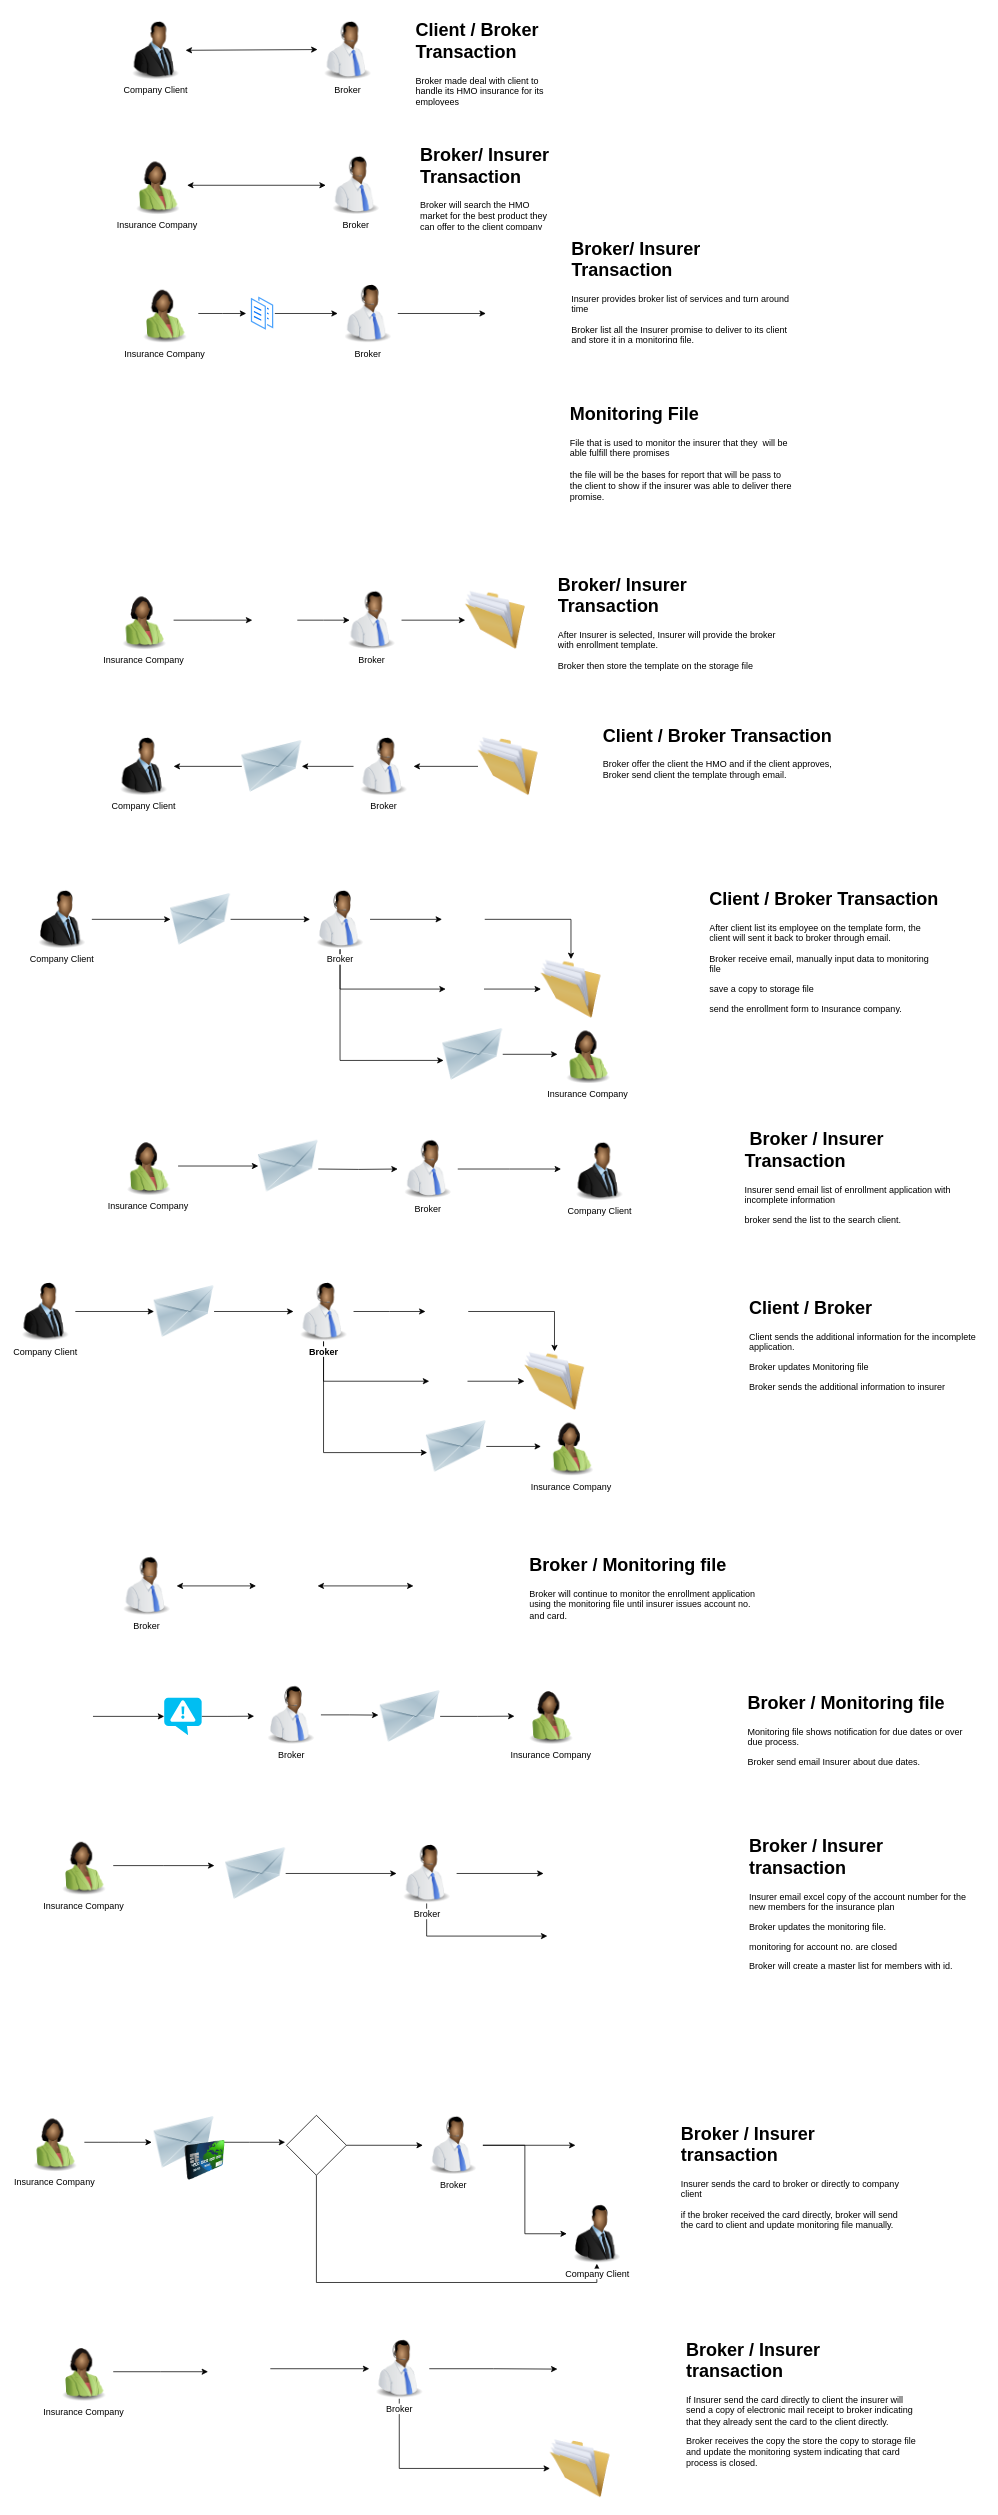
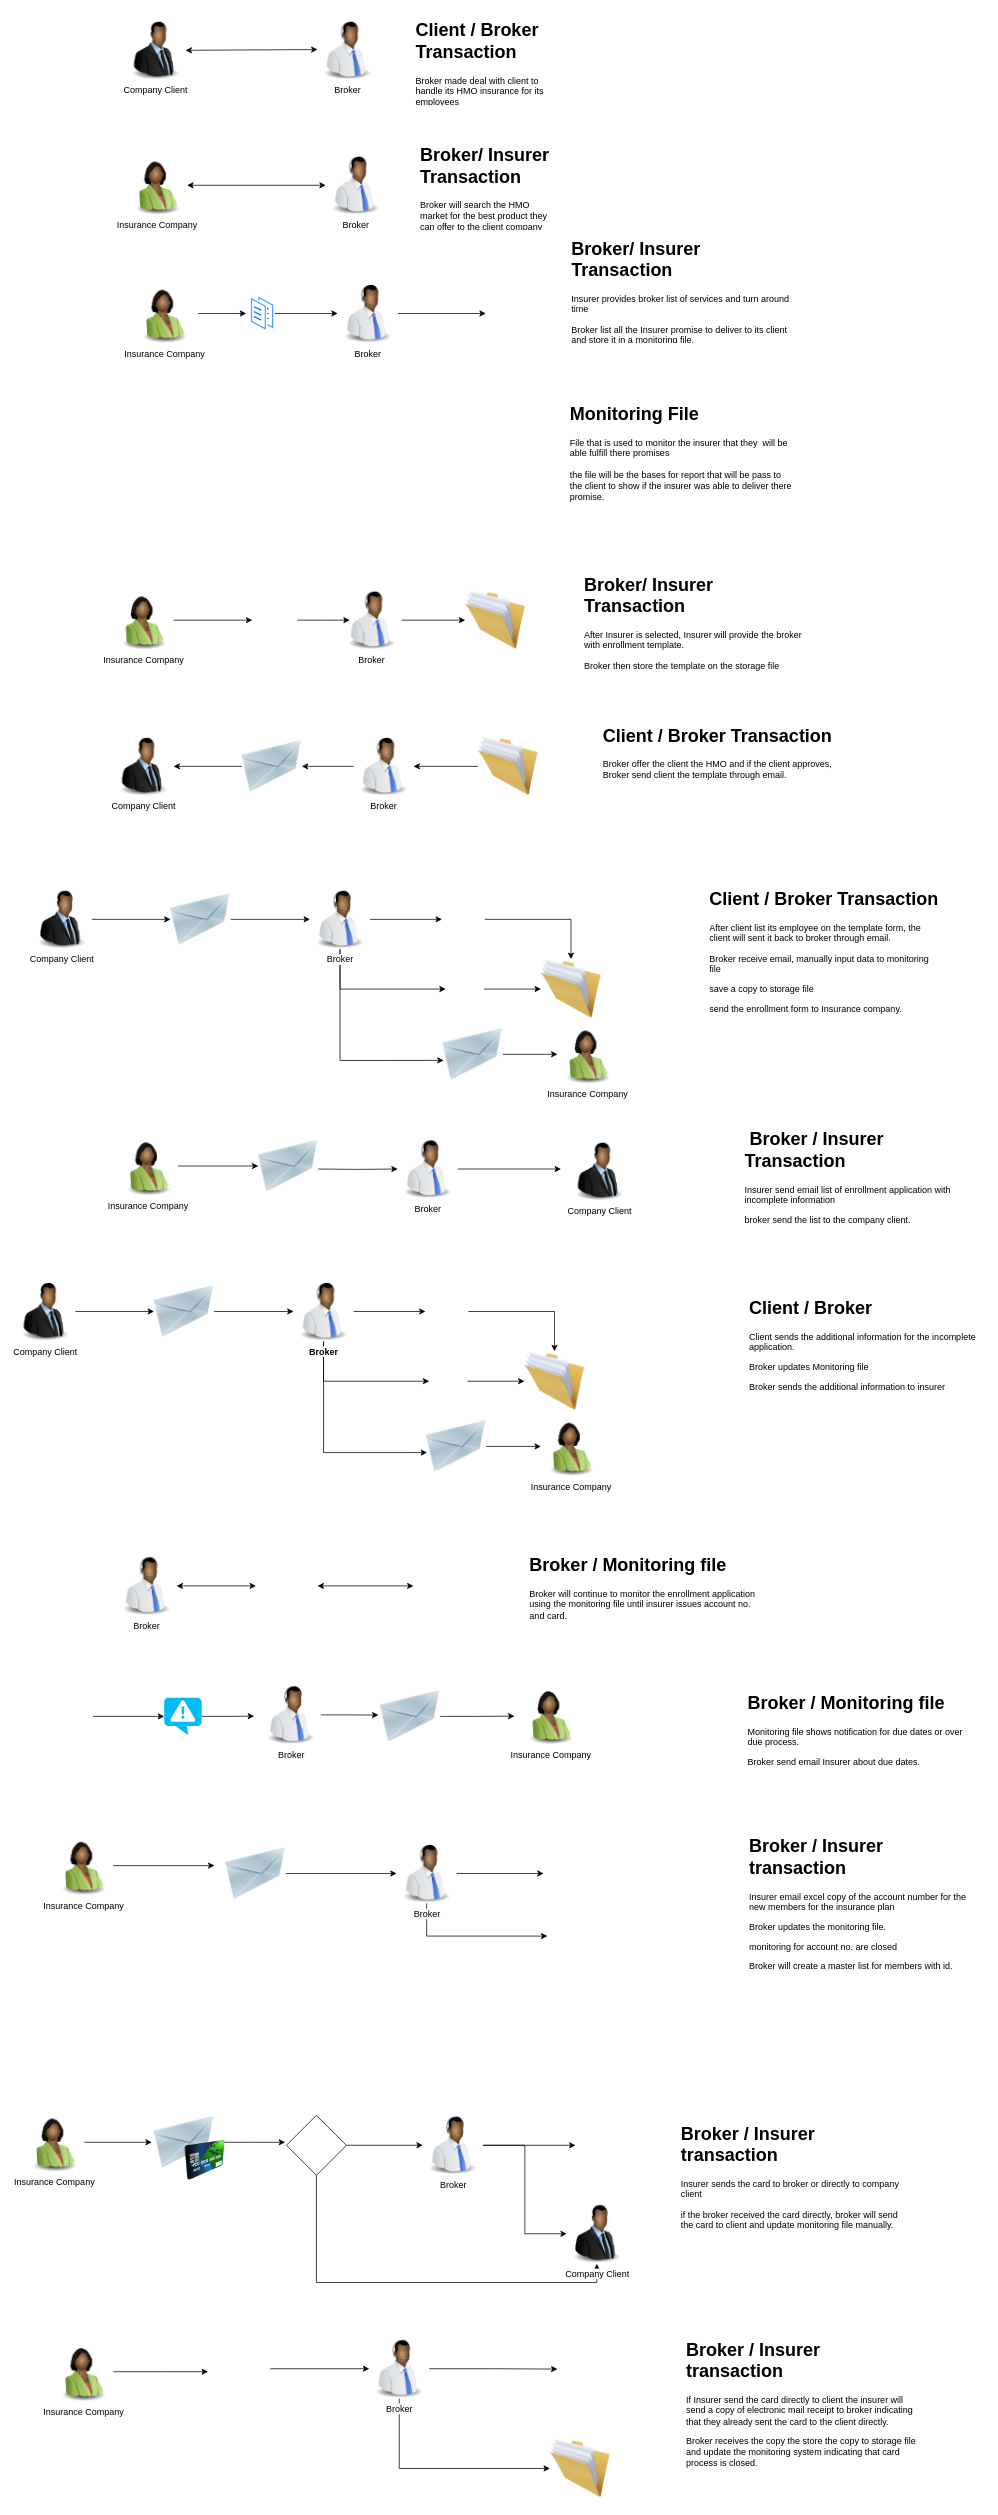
node "Broker/ Insurer TransactionAfter Insurer is selected, Insurer will provide the broker with enrollment template. Broker then store the template on the storage file": moved (670, 624) -> (696, 624)
node "Broker / Insurer TransactionInsurer send email list of enrollment application with incomplete information broker send the list to the search client.": label "Broker / Insurer TransactionInsurer send email list of enrollment application with incomplete information broker send the list to the search client." -> "Broker / Insurer TransactionInsurer send email list of enrollment application with incomplete information broker send the list to the company client."
